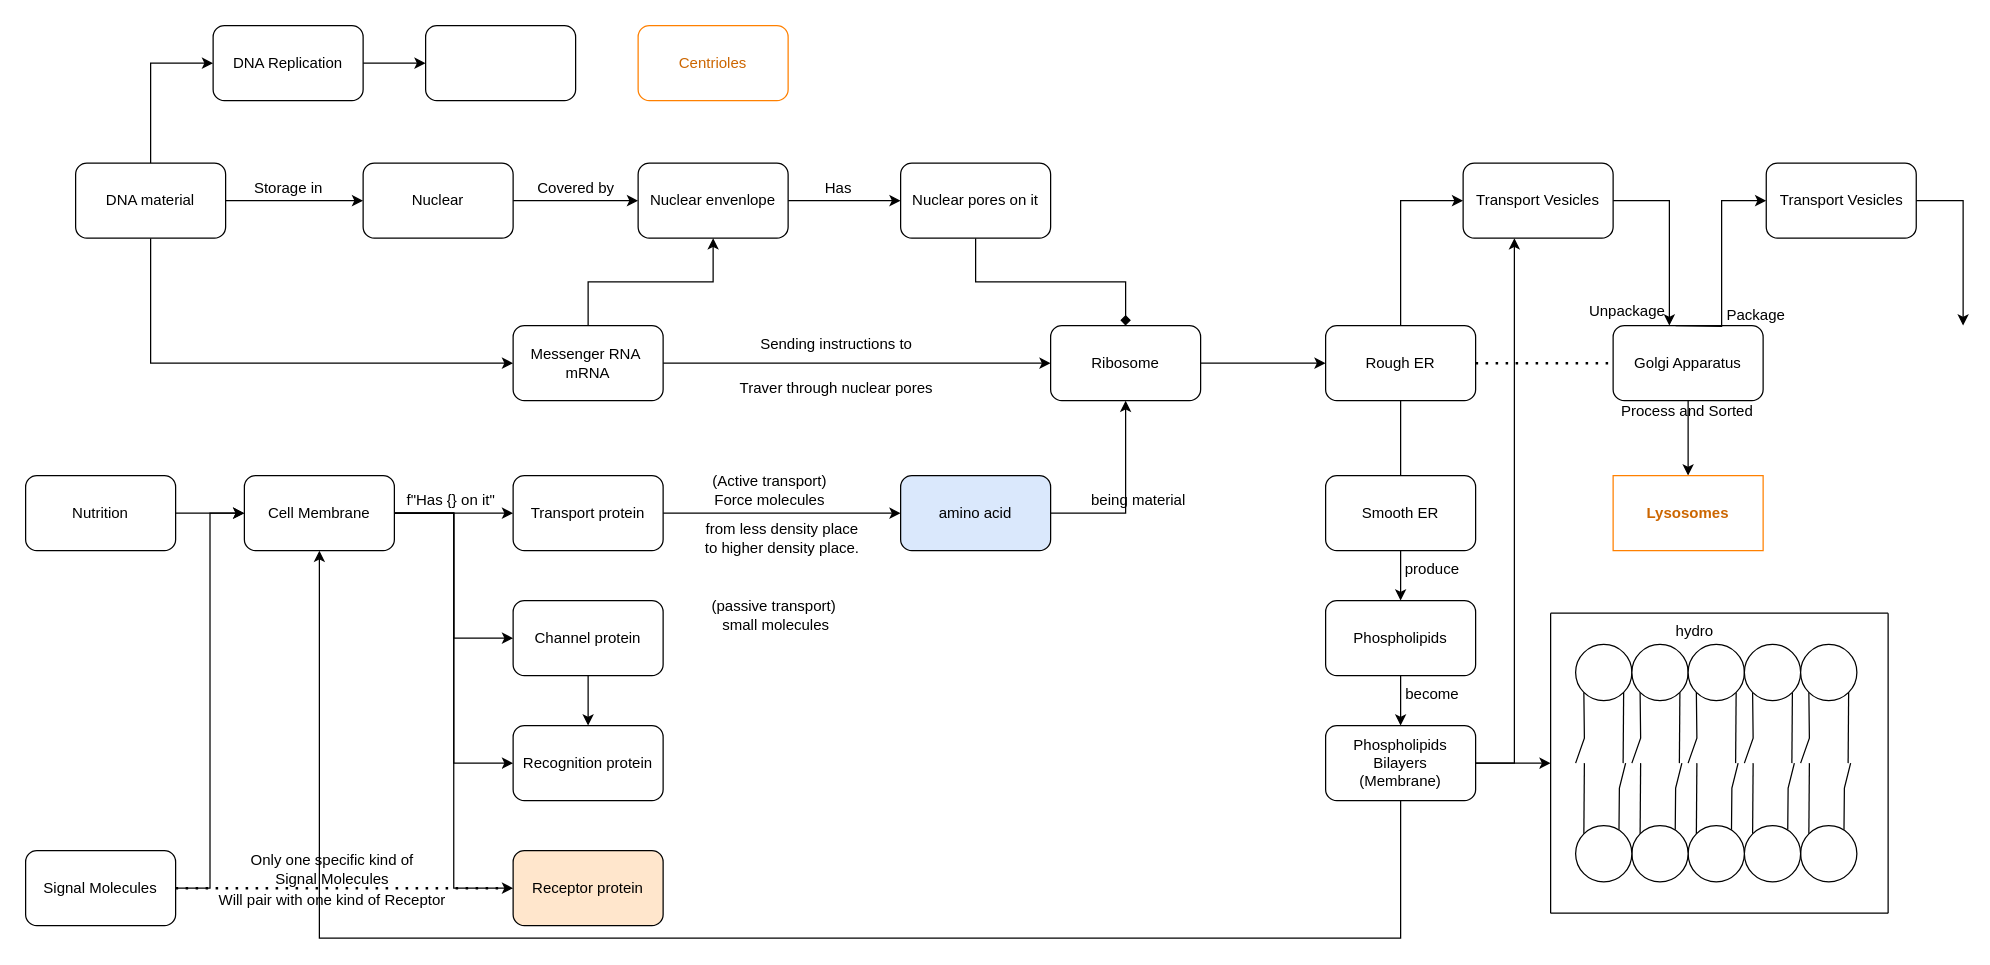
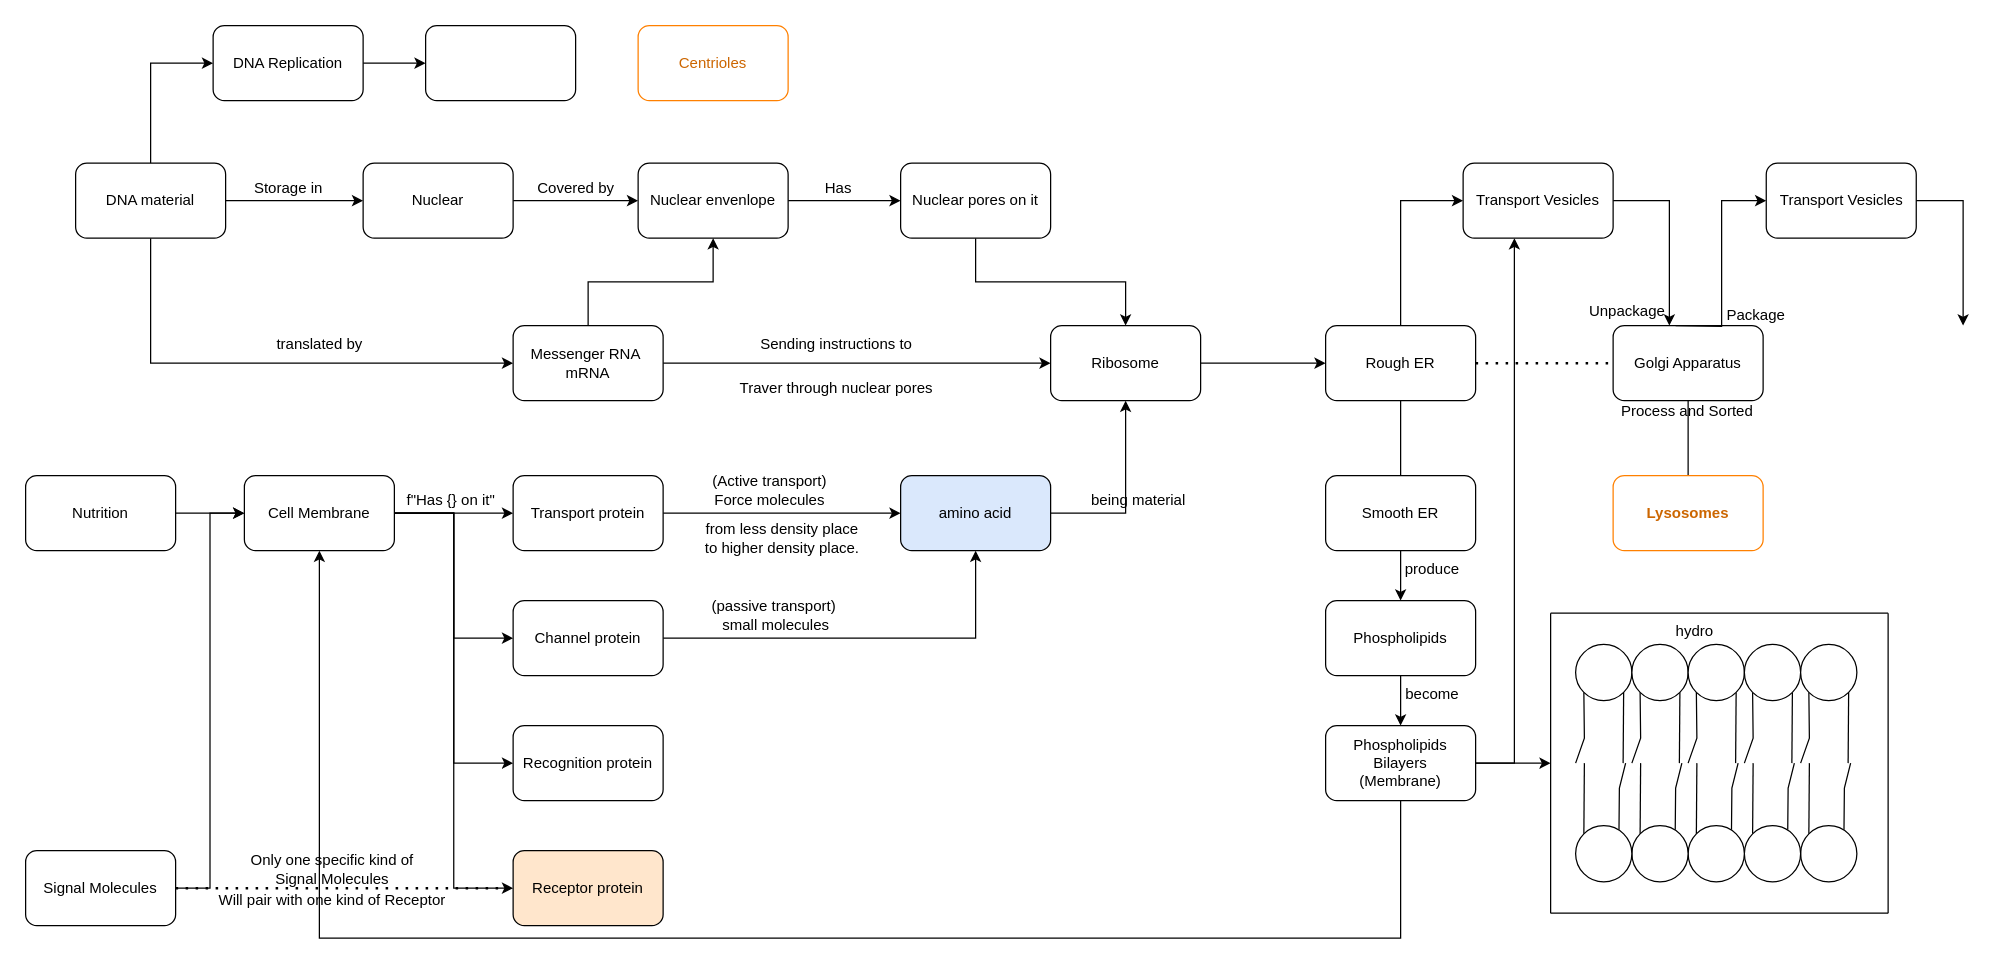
edge "Nuclear pores on it" -> "Ribosome": arrowhead diamond -> classic
node "translated by": added
edge "Golgi Apparatus" -> "Lysosomes": arrowhead classic -> none
node "Lysosomes": shape rectangle -> rounded rectangle
edge "Channel protein" -> "Recognition protein": now "Channel protein" -> "amino acid"
